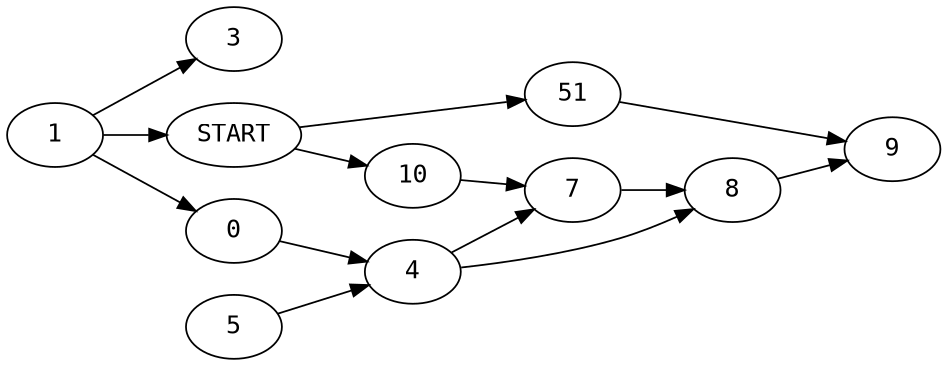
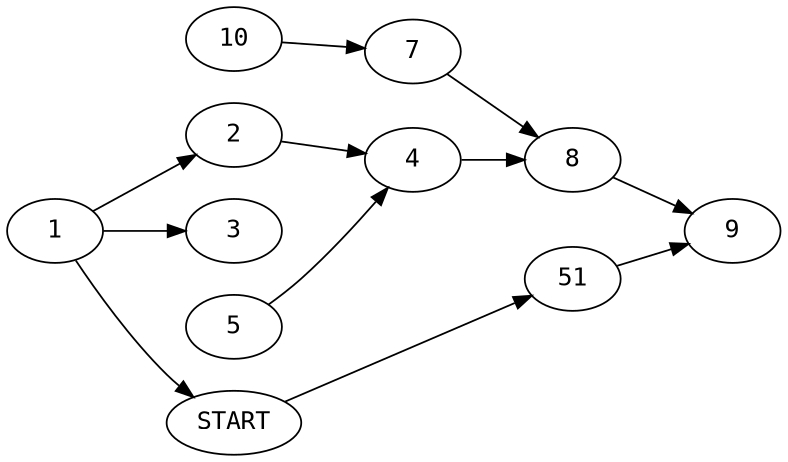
edge "START" -> "10": removed
node "0": label "0" -> "2"
edge "4" -> "7": removed
